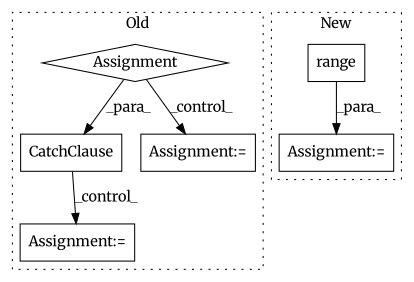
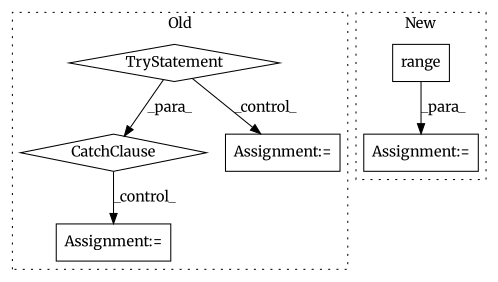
node "Assignment": label "Assignment" -> "TryStatement"
node "CatchClause": shape box -> diamond
